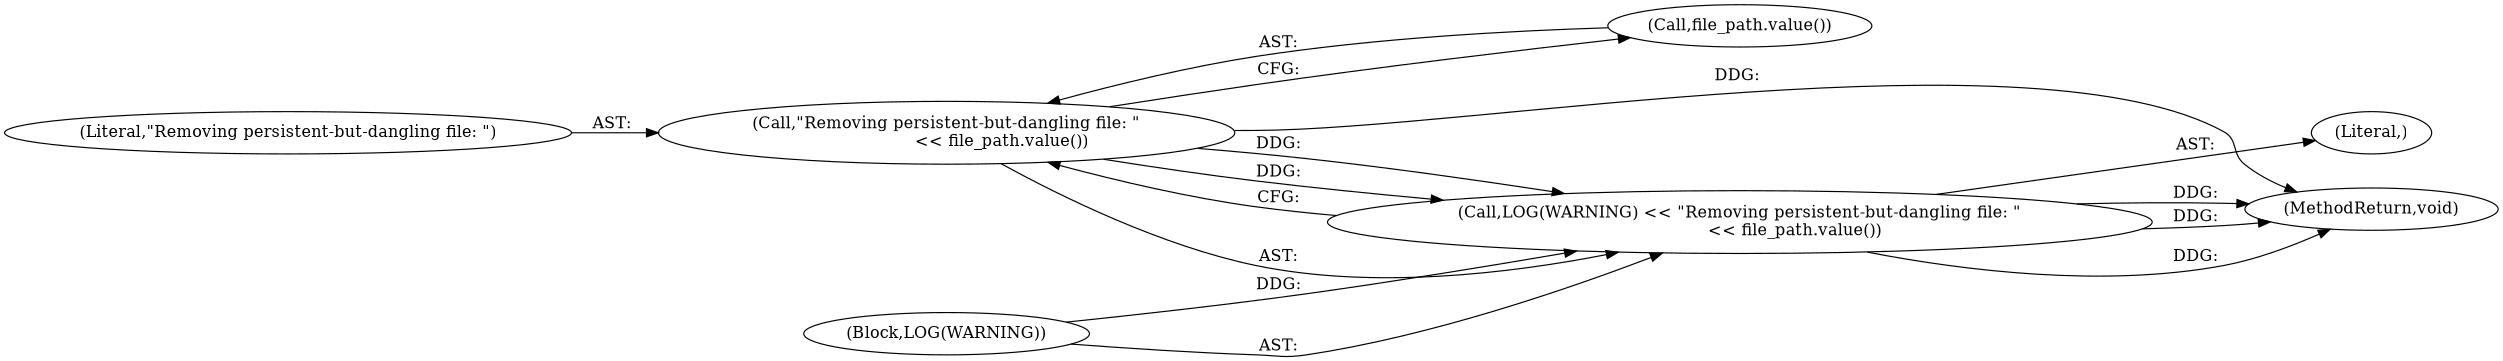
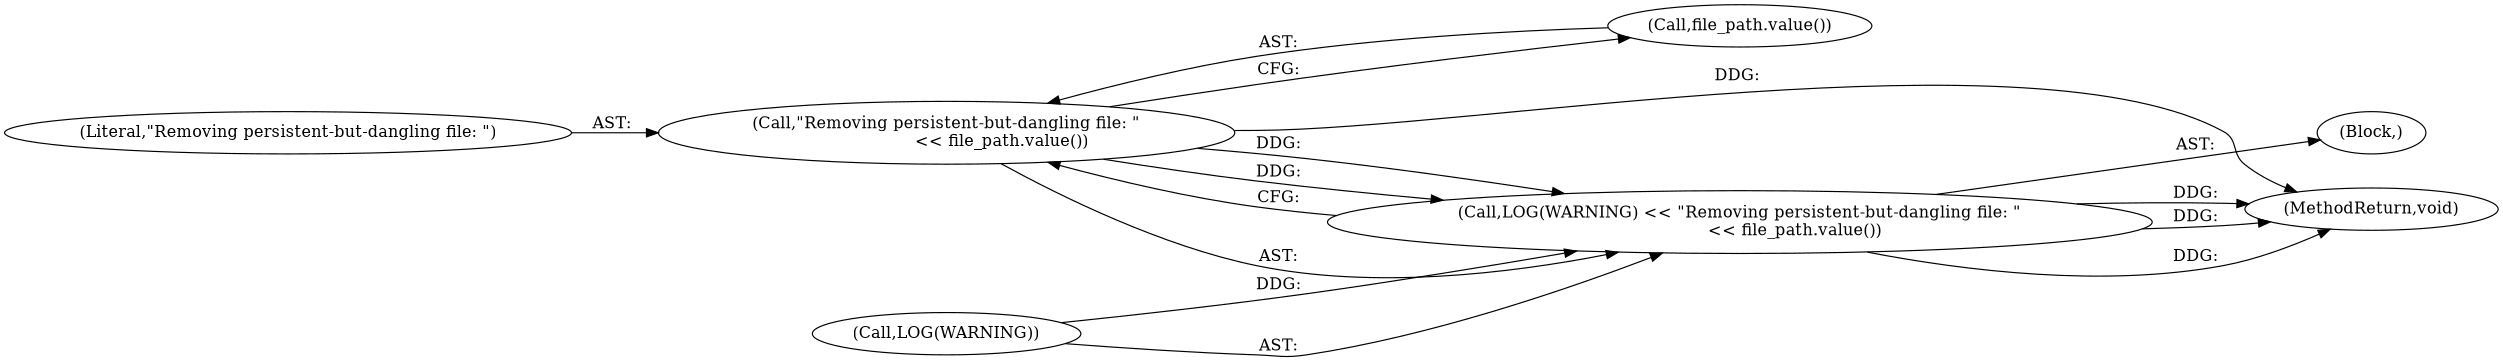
node "(Literal,)": label "(Literal,)" -> "(Block,)"
node "(Block,LOG(WARNING))": label "(Block,LOG(WARNING))" -> "(Call,LOG(WARNING))"
